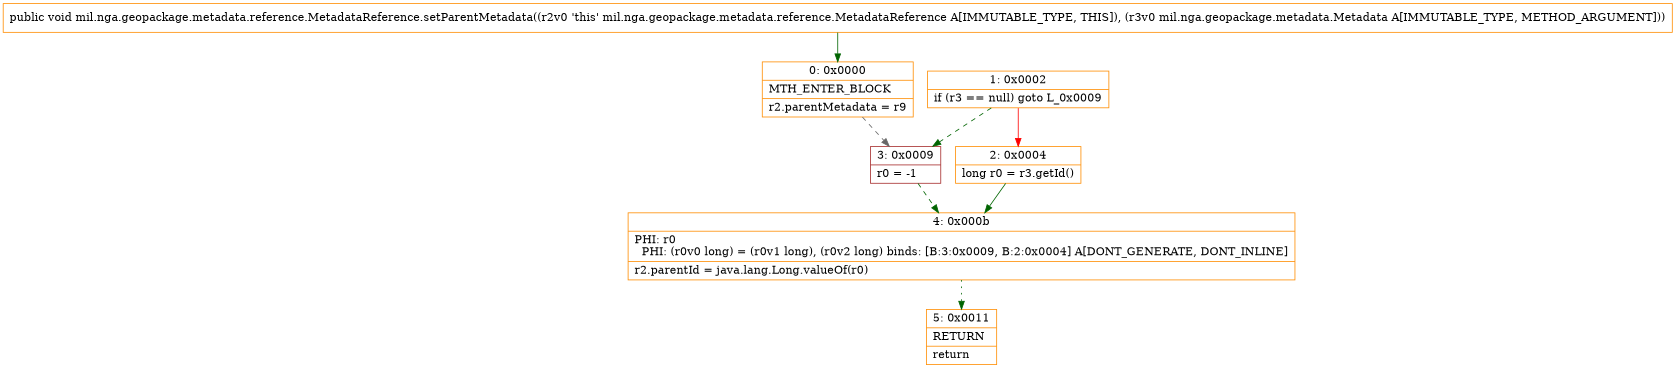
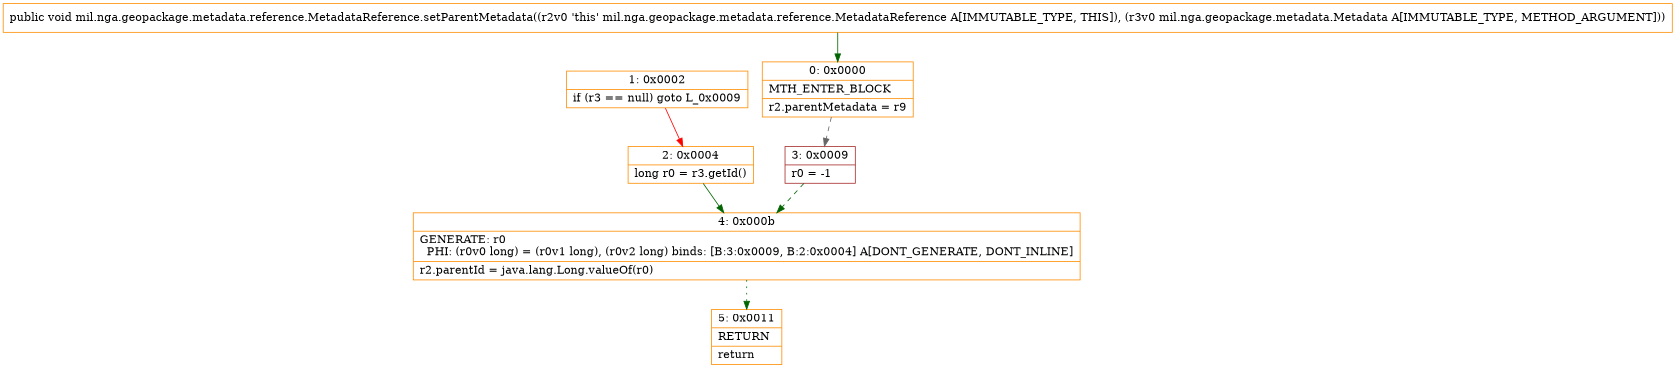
edge "1: 0x0002" -> "3: 0x0009": removed
node "4: 0x000b": text "PHI: r0" -> "GENERATE: r0"
